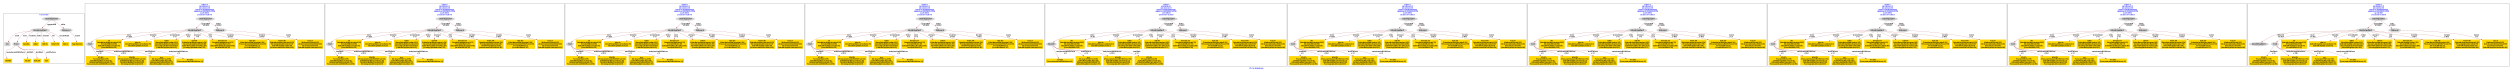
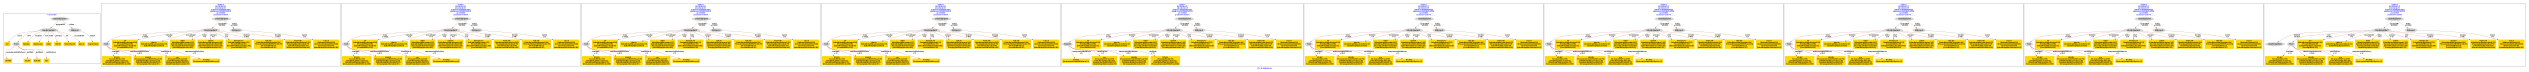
node "date": fillcolor lightgray -> gold
node "dimensions_inch": added
node "Artwork_Title": label "Artwork_Title" -> "Artwork_Document"
